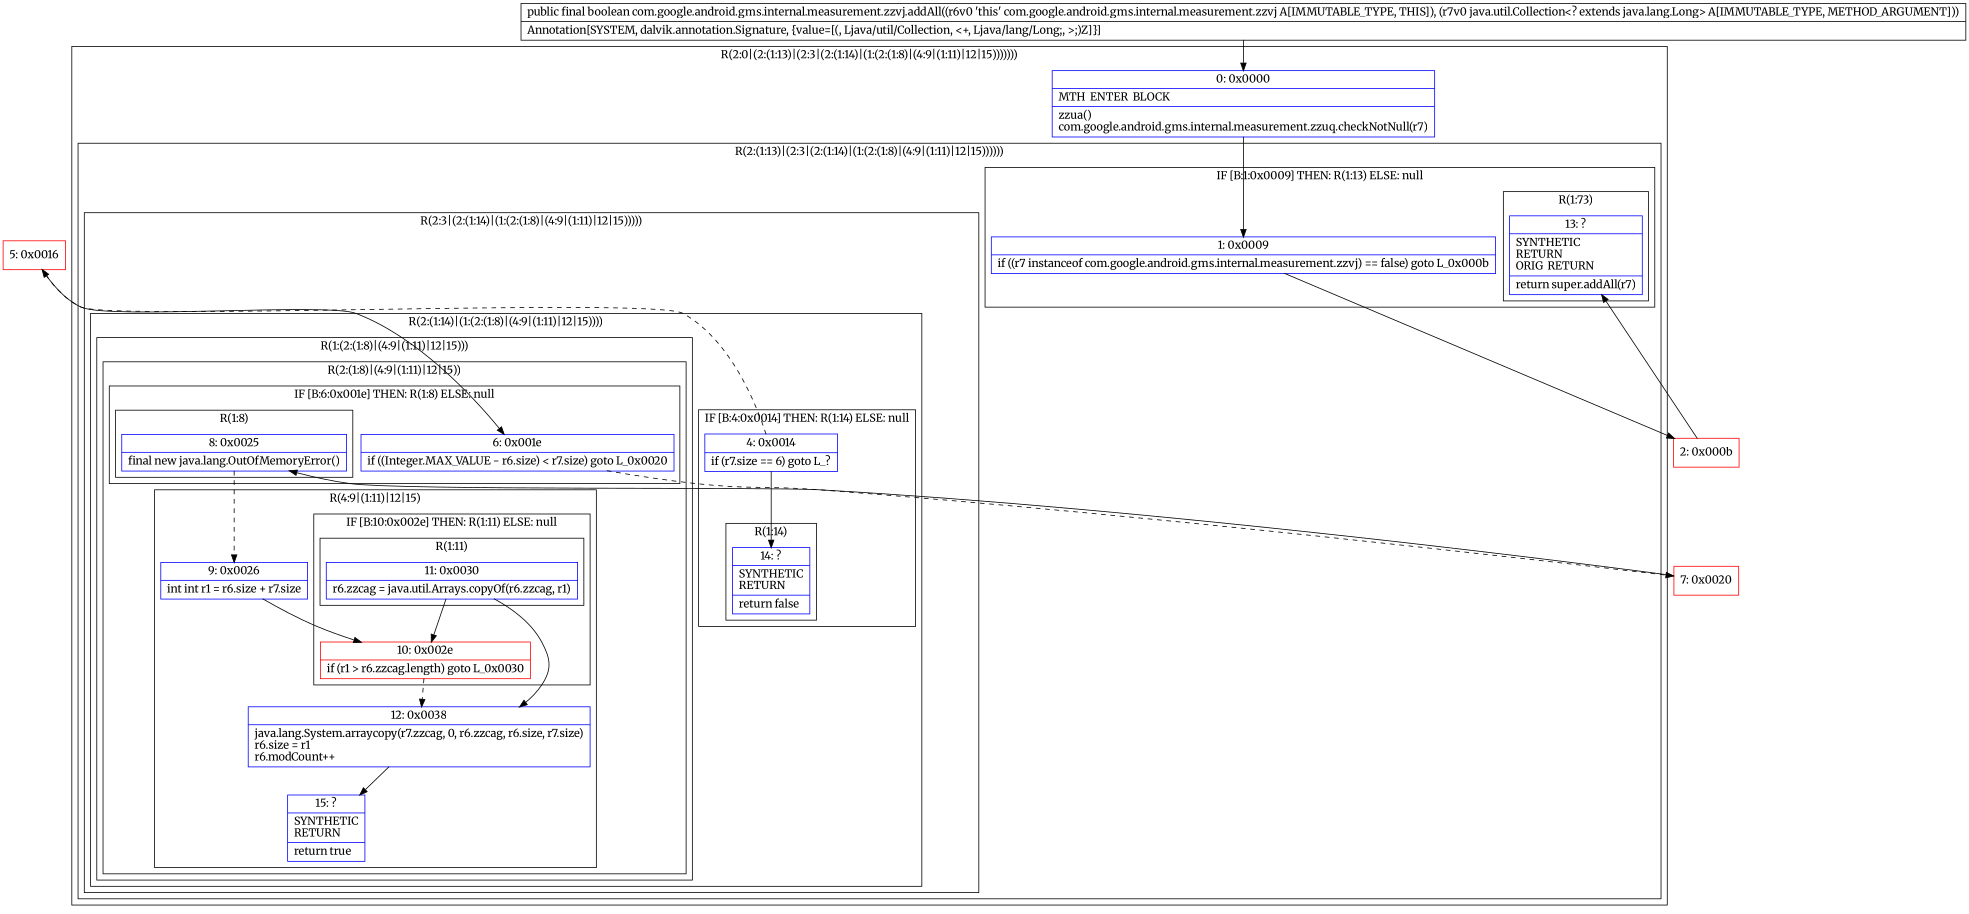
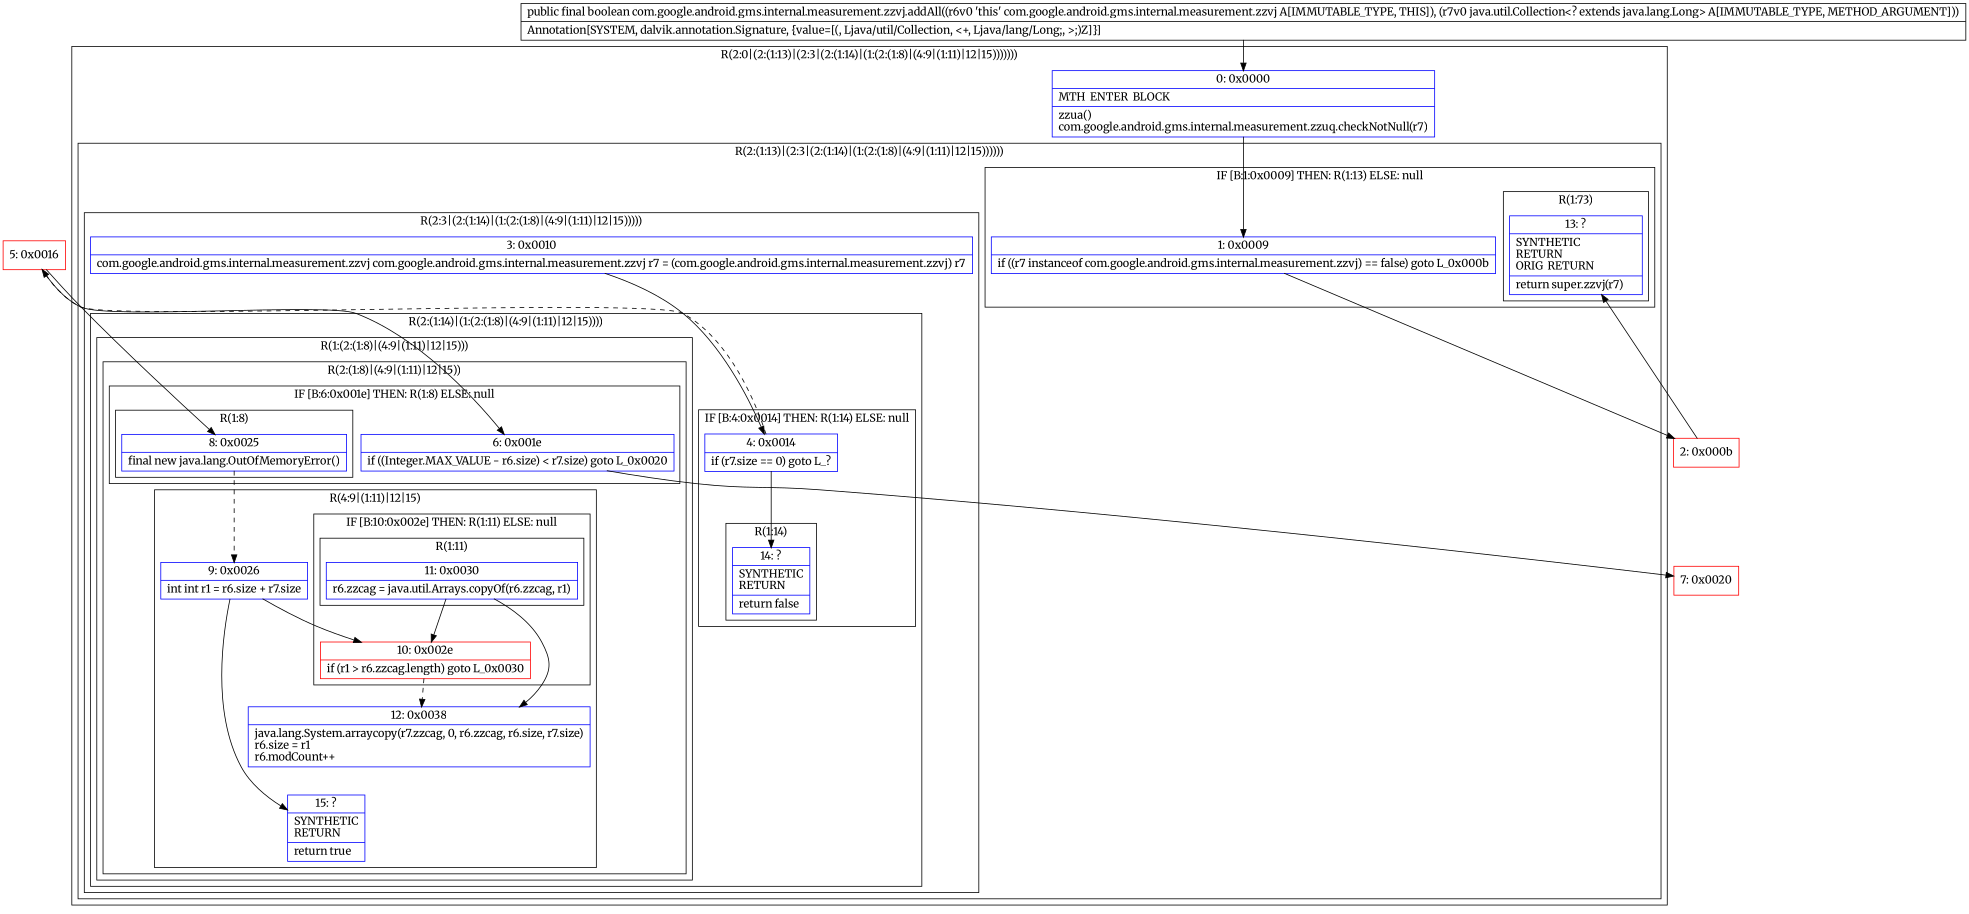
node "3: 0x0010": added
node "13: ?": text "return super.addAll(r7)" -> "return super.zzvj(r7)"
node "4: 0x0014": text "if (r7.size == 6) goto L_?" -> "if (r7.size == 0) goto L_?"
edge "7: 0x0020" -> "8: 0x0025": now "5: 0x0016" -> "8: 0x0025"
edge "6: 0x001e" -> "7: 0x0020": style dashed -> solid
edge "12: 0x0038" -> "15: ?": now "9: 0x0026" -> "15: ?"
